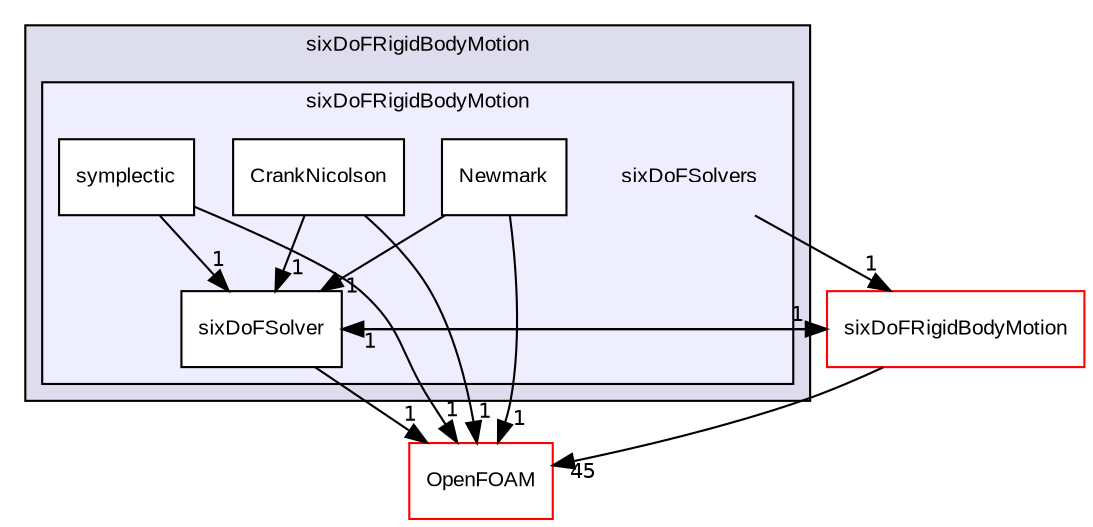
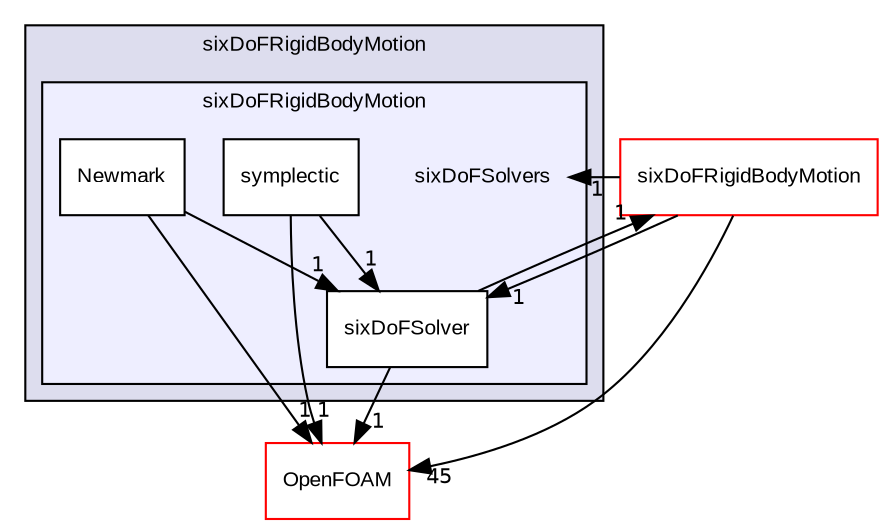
node "CrankNicolson": removed
edge "sixDoFSolvers" -> "sixDoFRigidBodyMotion": reversed
